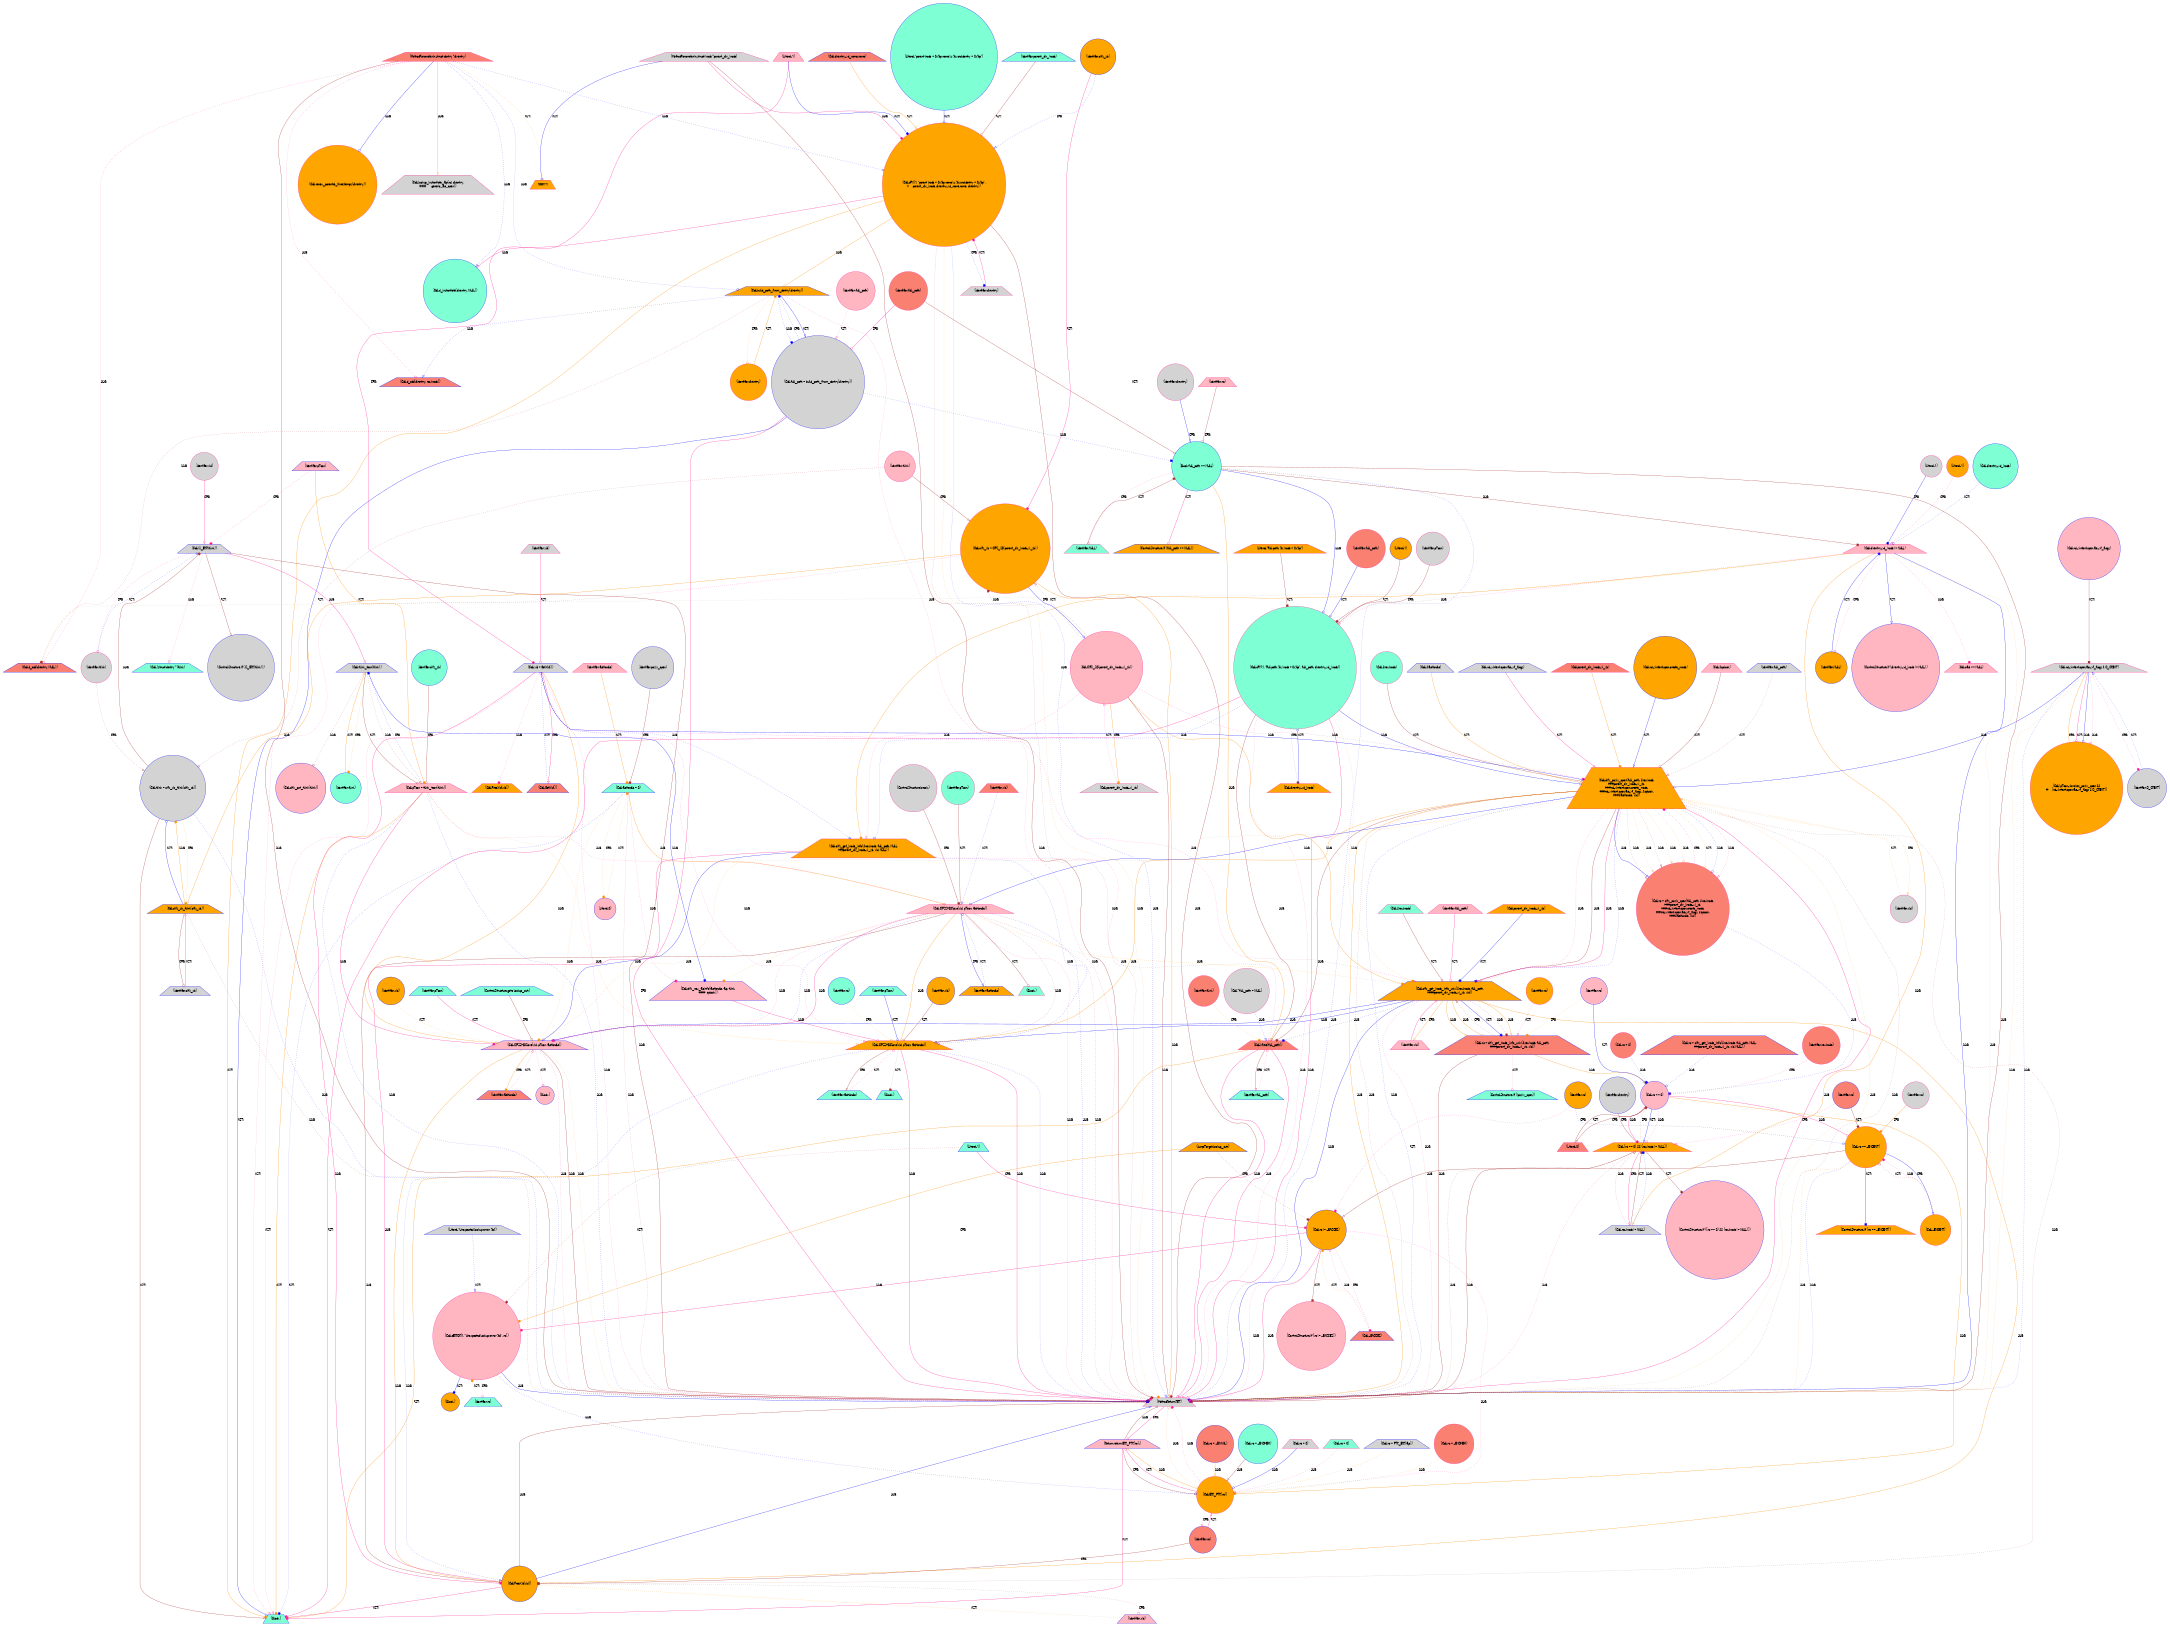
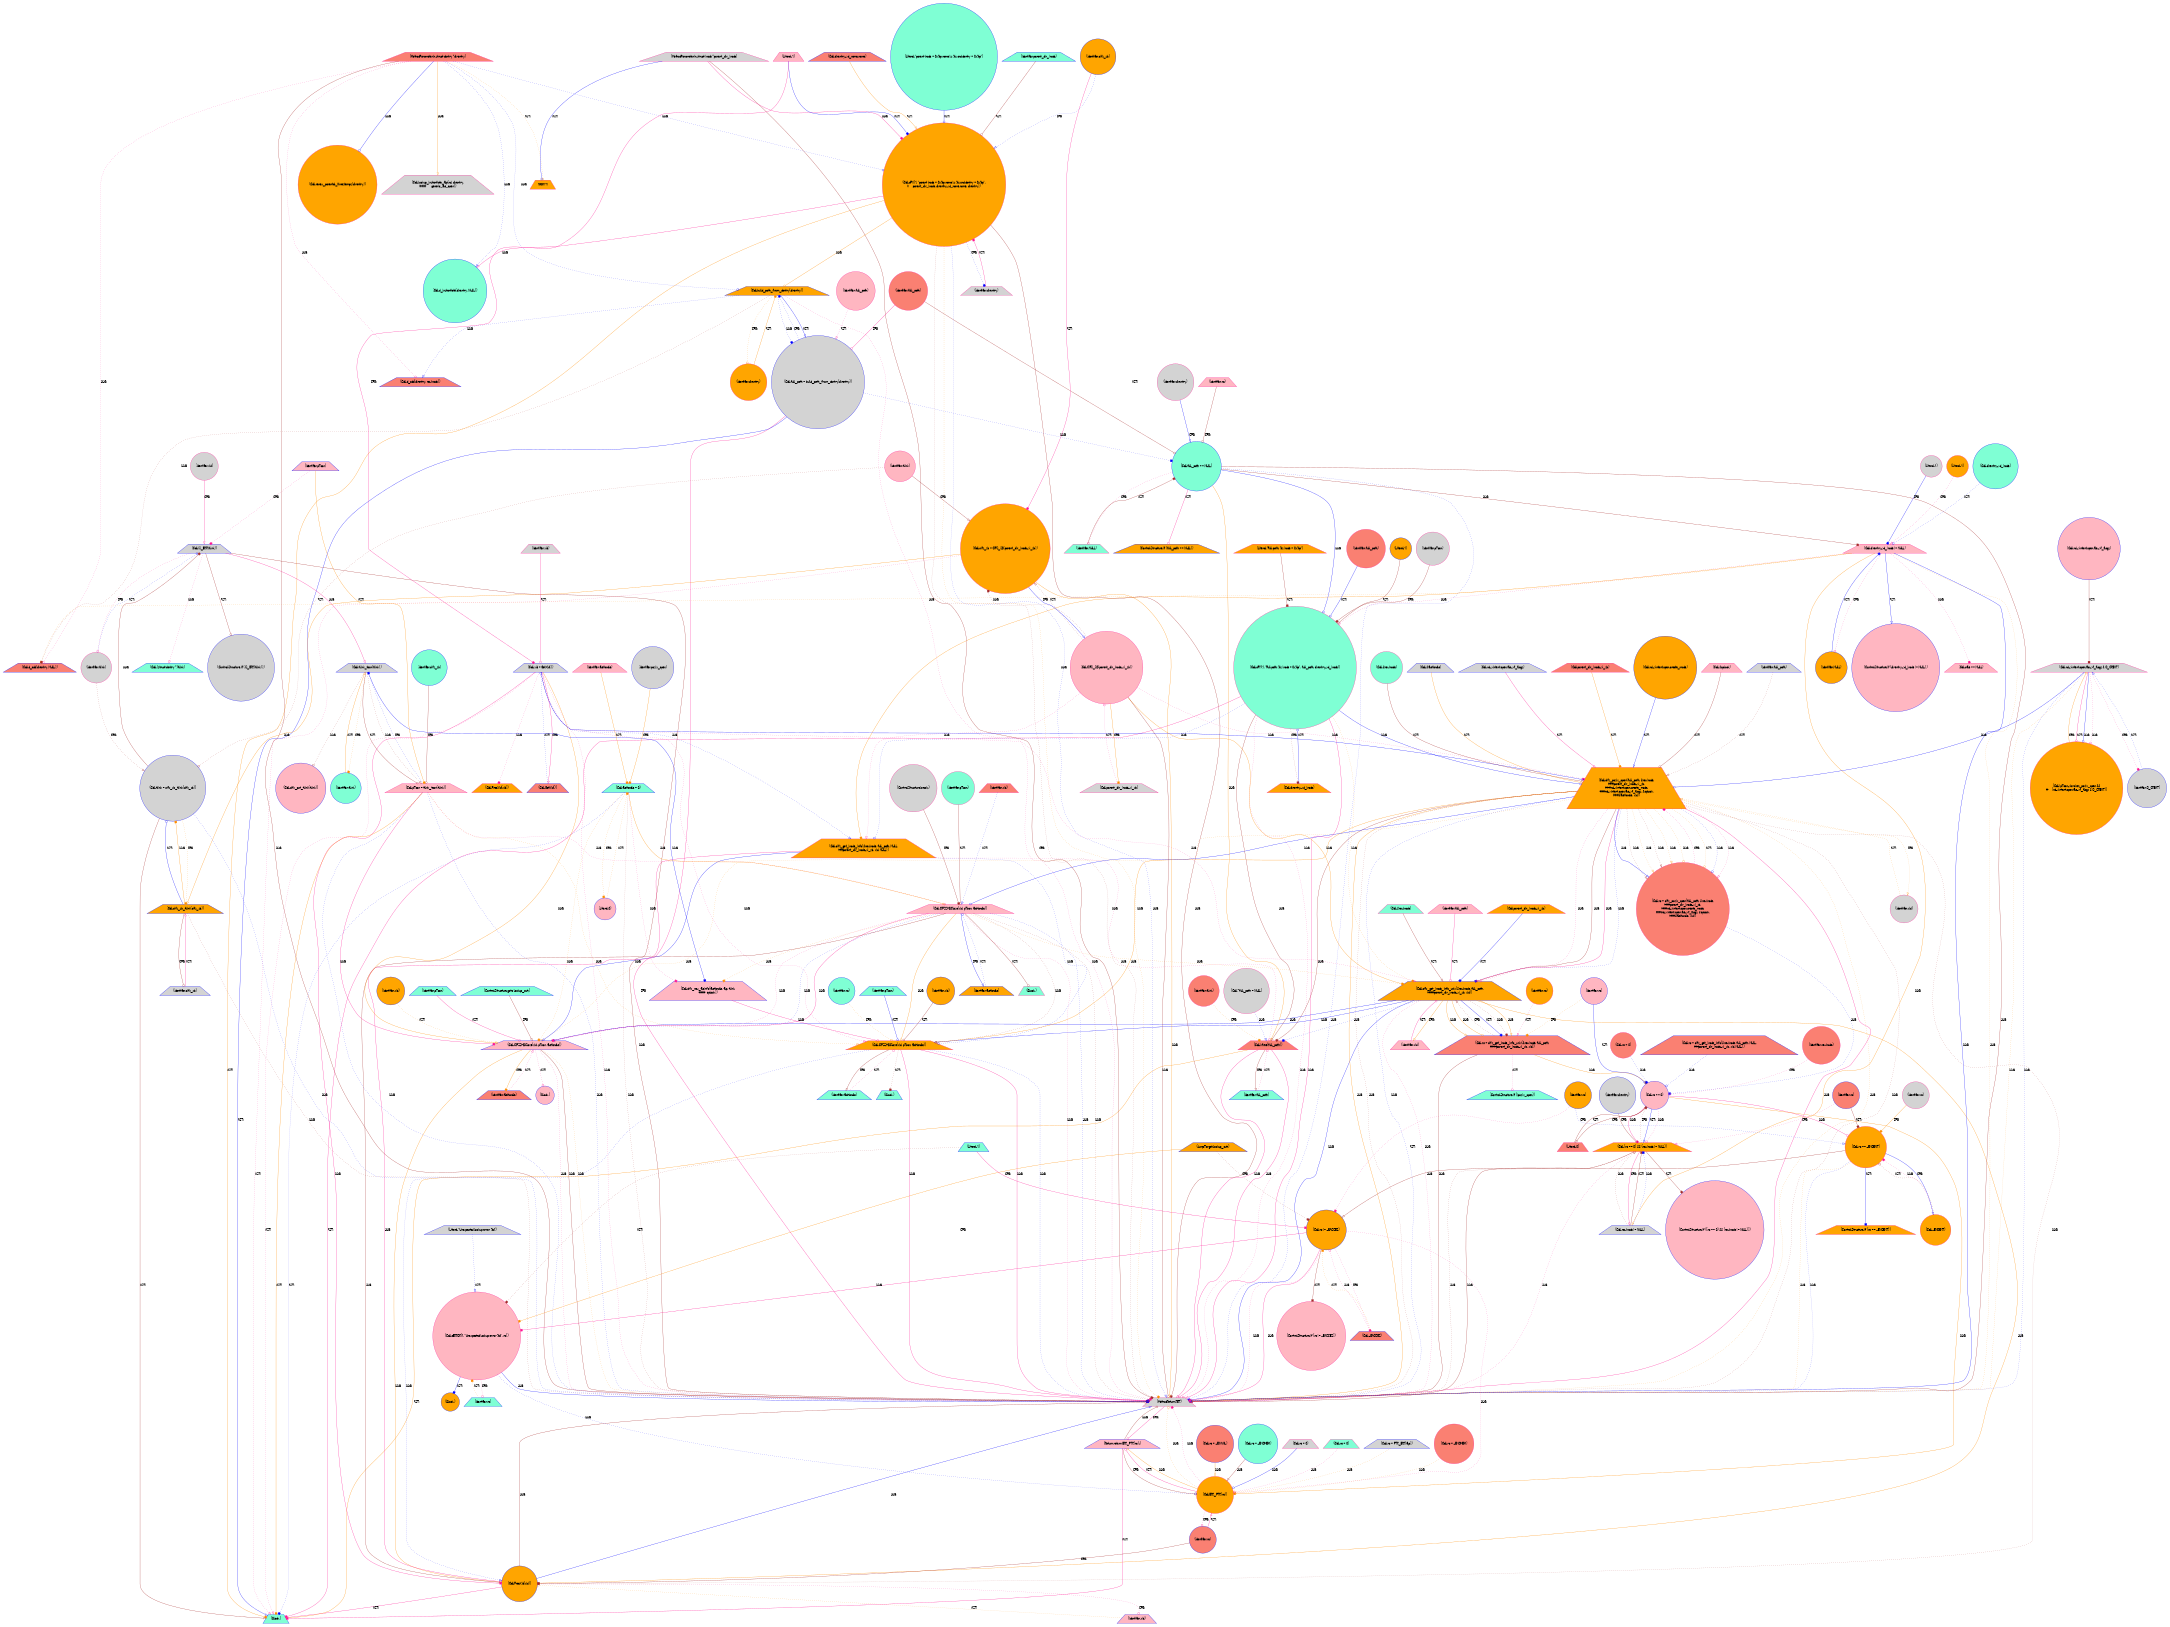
node "(Block,full_path == NULL)": label "(Block,full_path == NULL)" -> "(Call,full_path == NULL)"
edge "(Identifier,posix_open)" -> "(Call,fileHandle = 0)": color brown -> darkorange
edge "(MethodParameterIn,struct inode *parent_dir_inode)" -> "(MethodReturn,RET)": label "DDG: " -> "CFG: "
